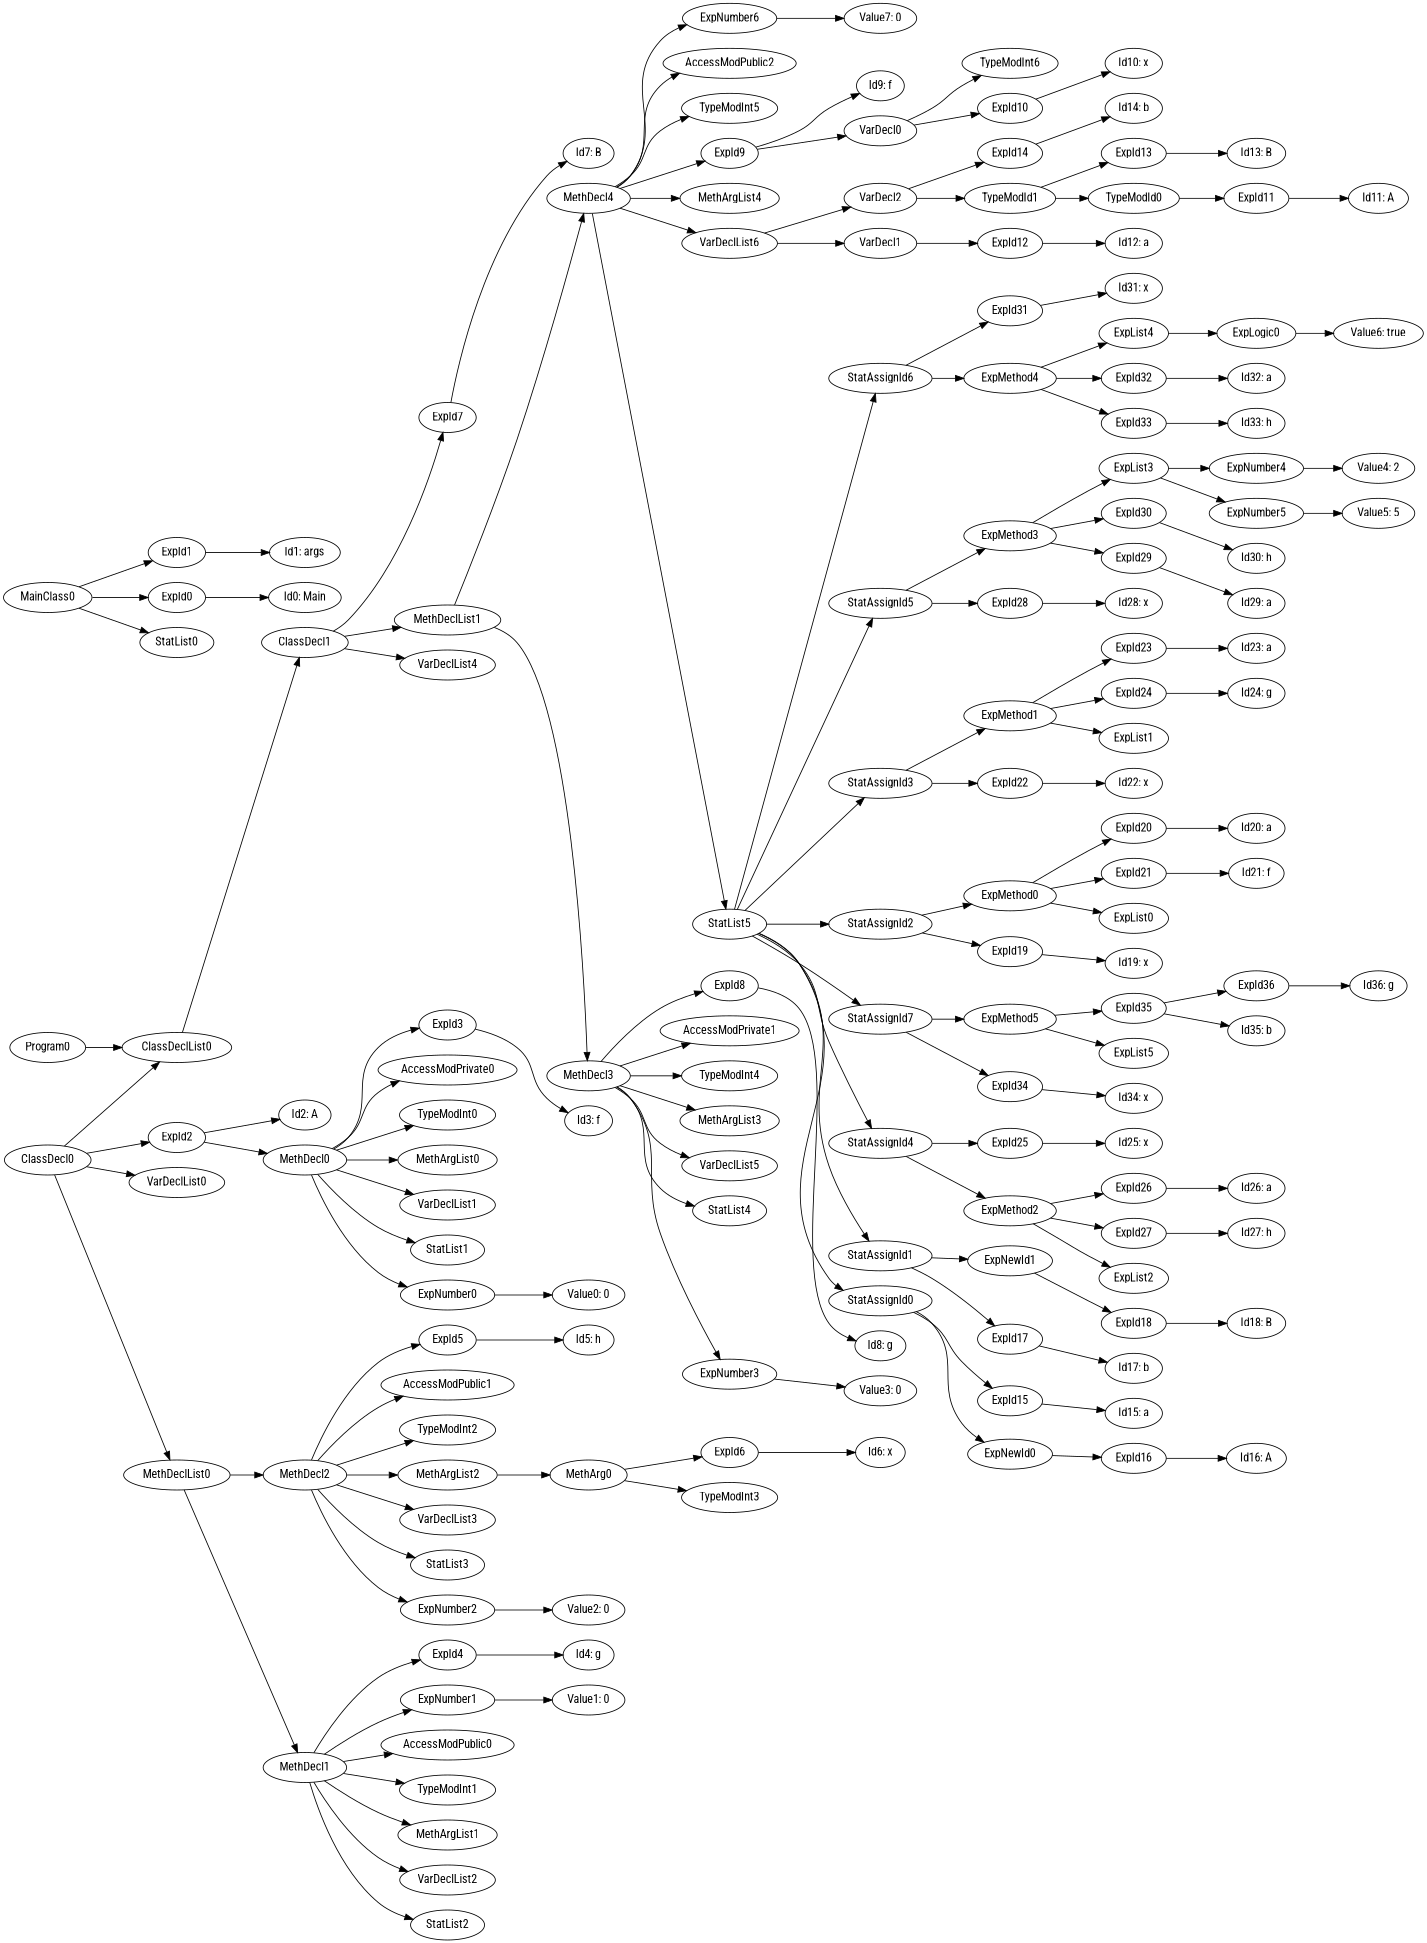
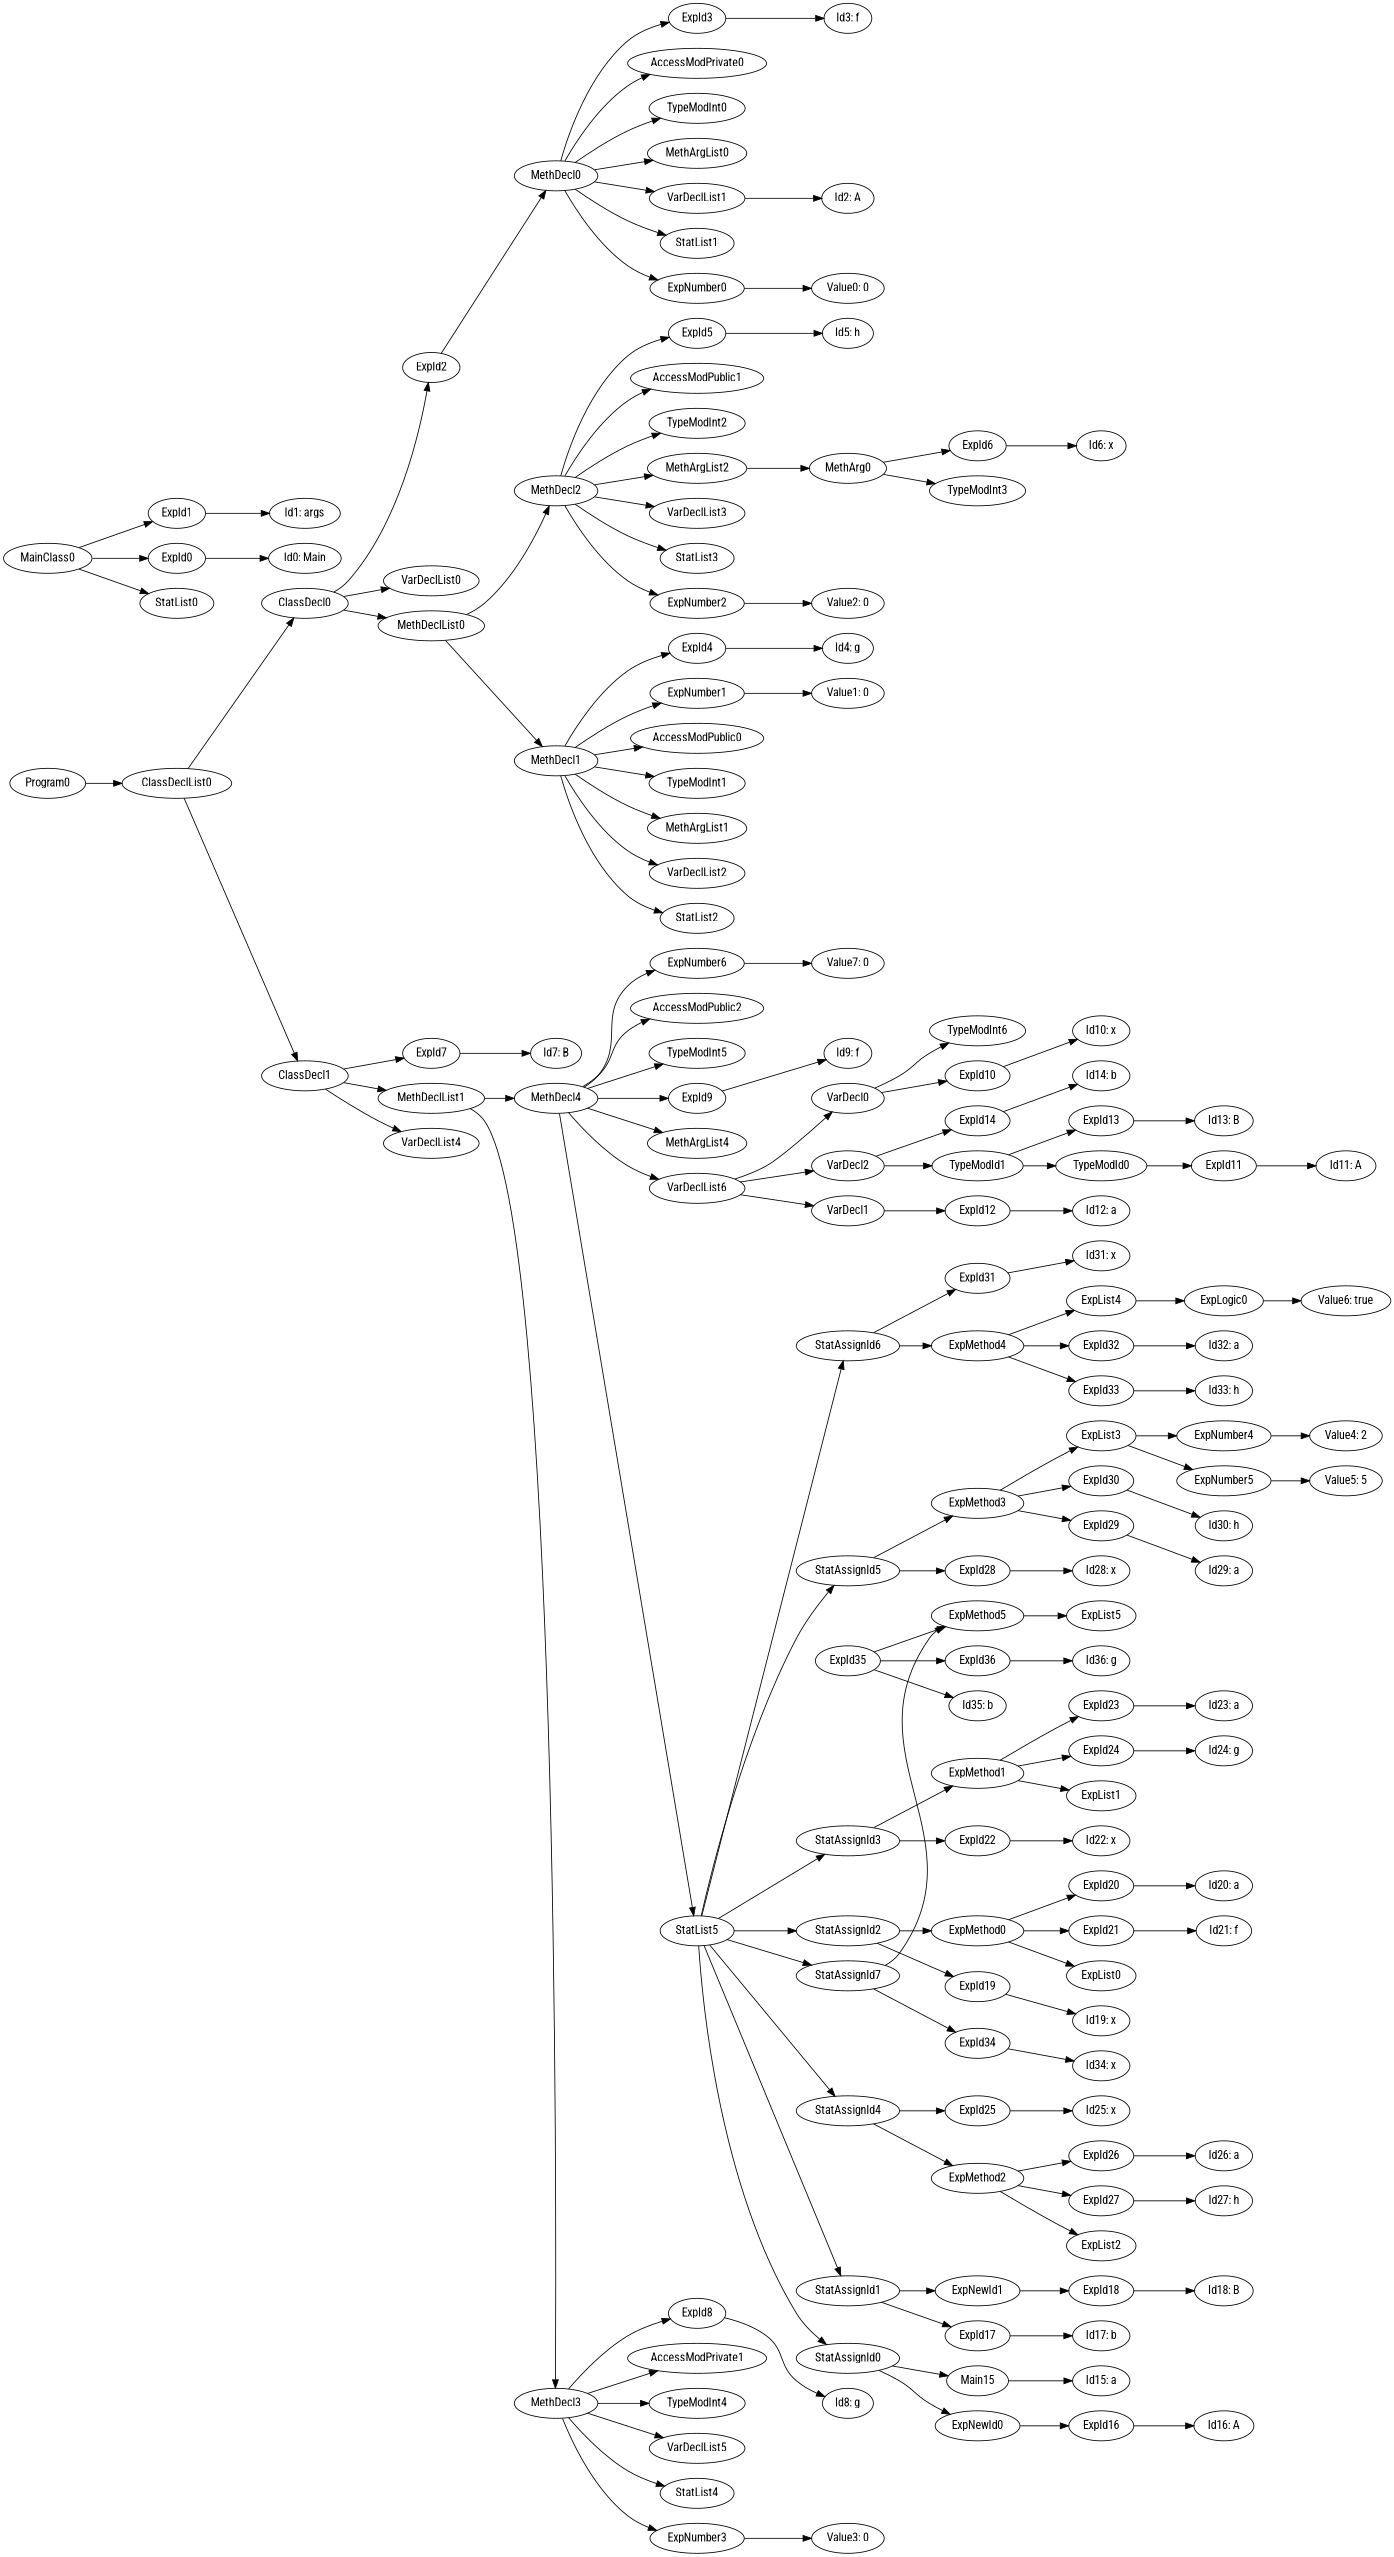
edge "ExpId9" -> "VarDecl0": now "VarDeclList6" -> "VarDecl0"
edge "ExpMethod5" -> "ExpId35": reversed
edge "ClassDecl0" -> "ClassDeclList0": reversed
node "MethArgList3": removed
edge "ExpId2" -> "Id2: A": now "VarDeclList1" -> "Id2: A"
node "ExpId15": label "ExpId15" -> "Main15"
